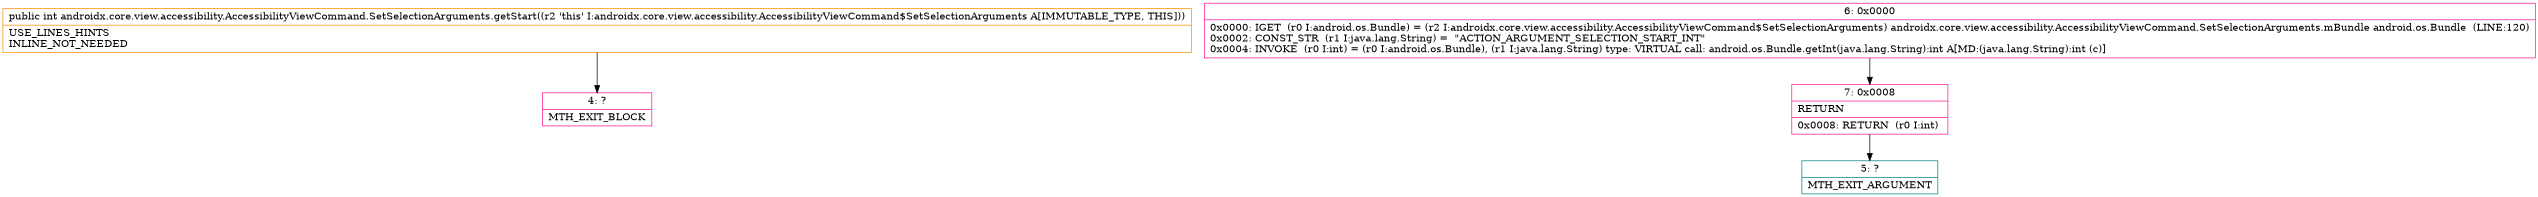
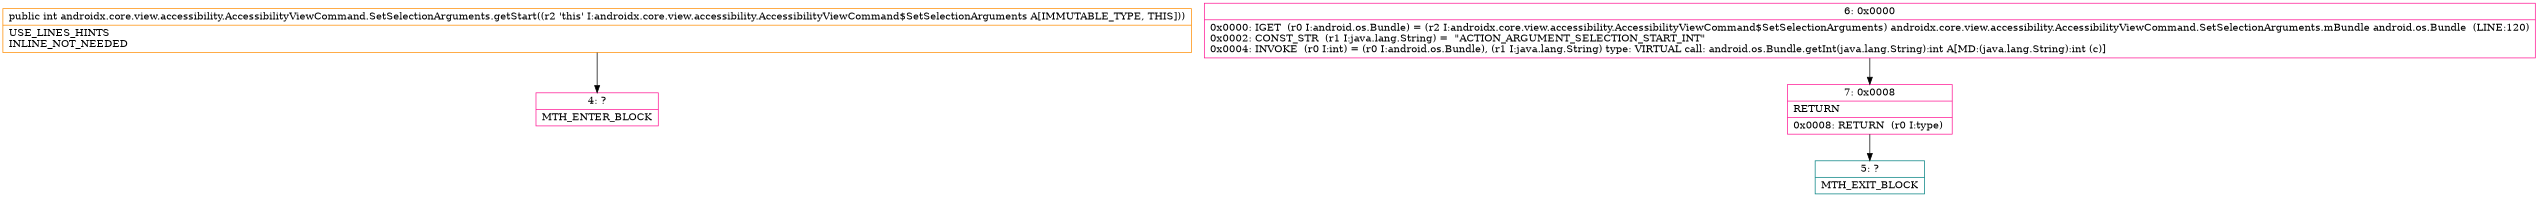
node "4: ?": text "MTH_EXIT_BLOCK" -> "MTH_ENTER_BLOCK"
node "7: 0x0008": text "0x0008: RETURN  (r0 I:int)" -> "0x0008: RETURN  (r0 I:type)"
node "5: ?": text "MTH_EXIT_ARGUMENT" -> "MTH_EXIT_BLOCK"
